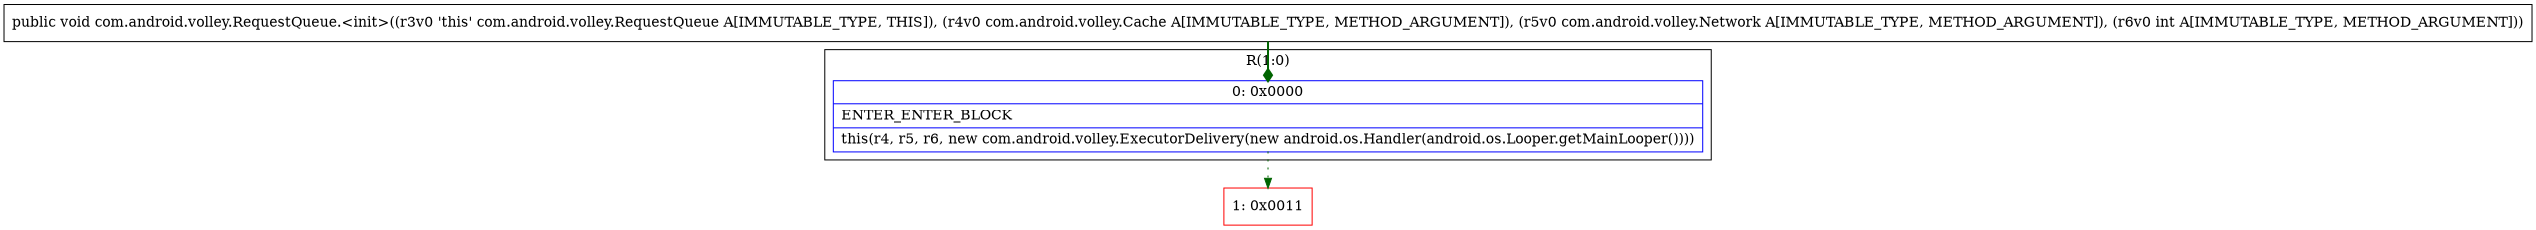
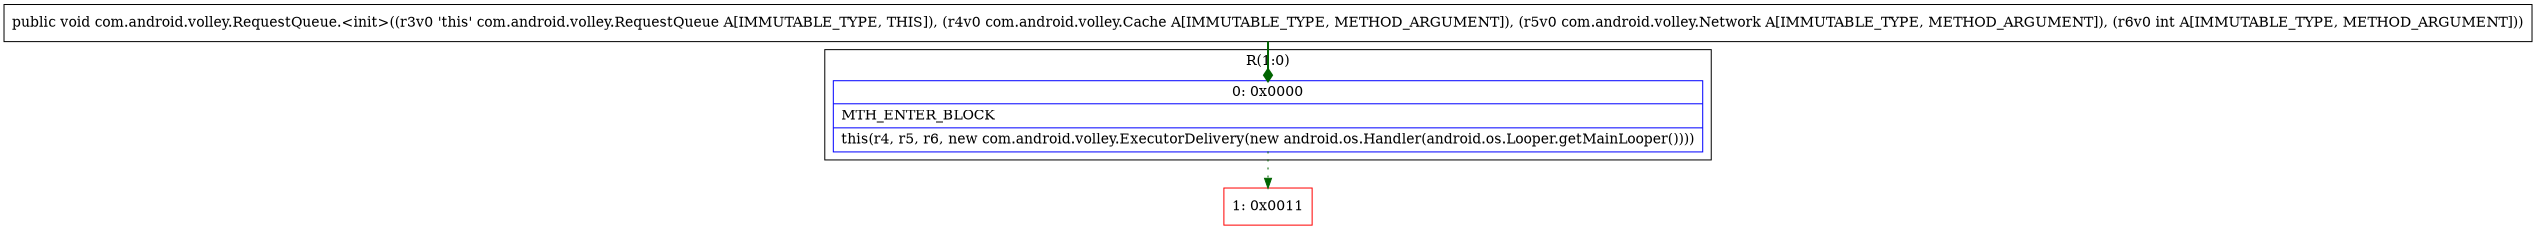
node "0: 0x0000": text "ENTER_ENTER_BLOCK" -> "MTH_ENTER_BLOCK"
